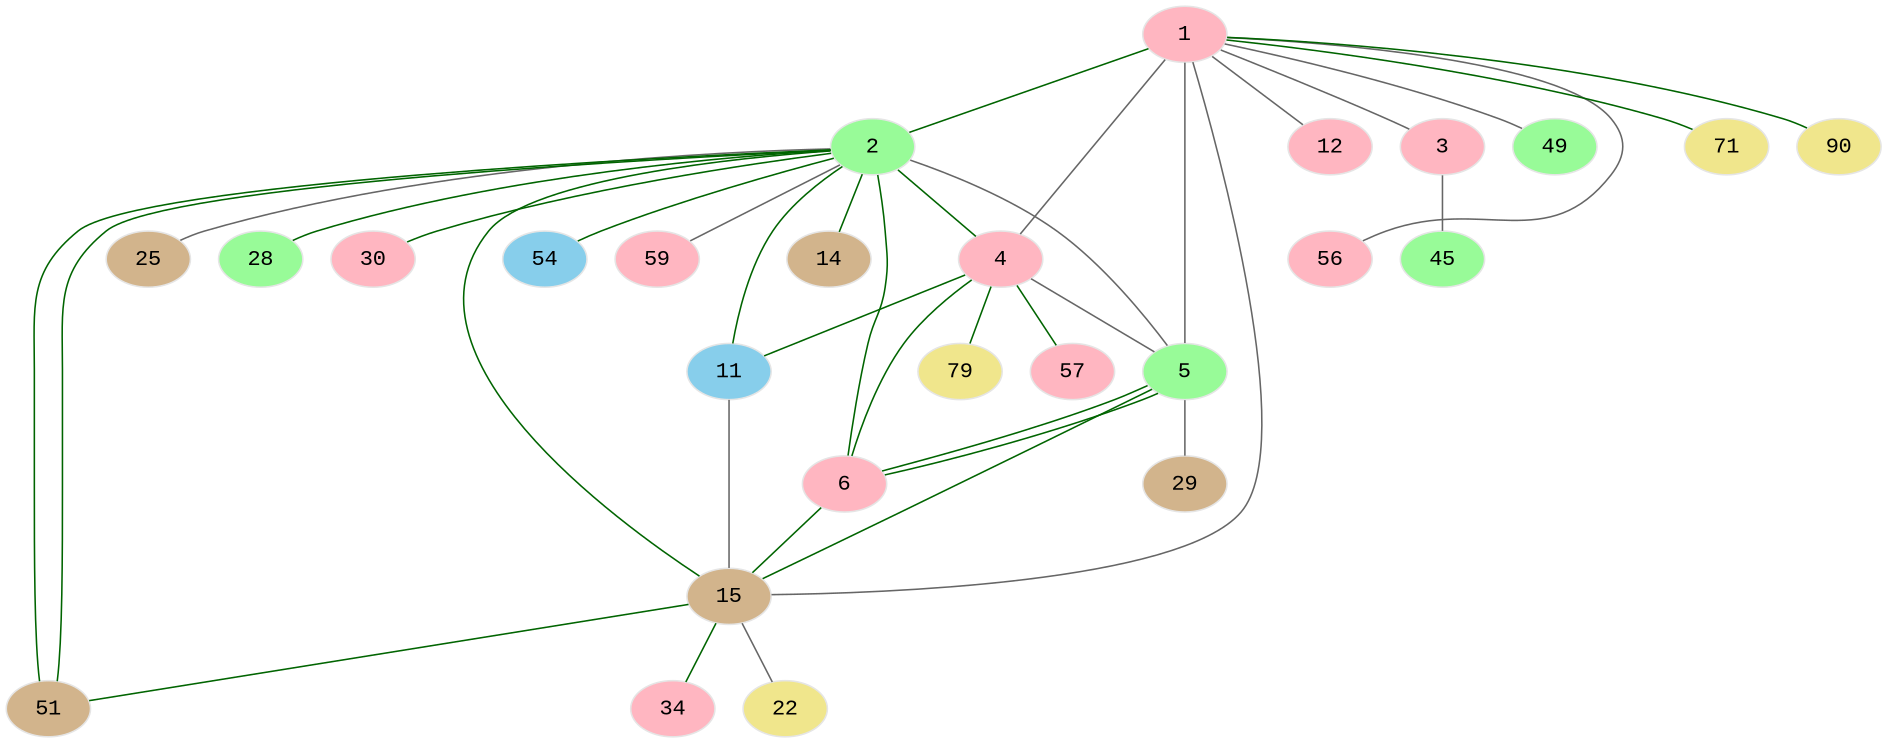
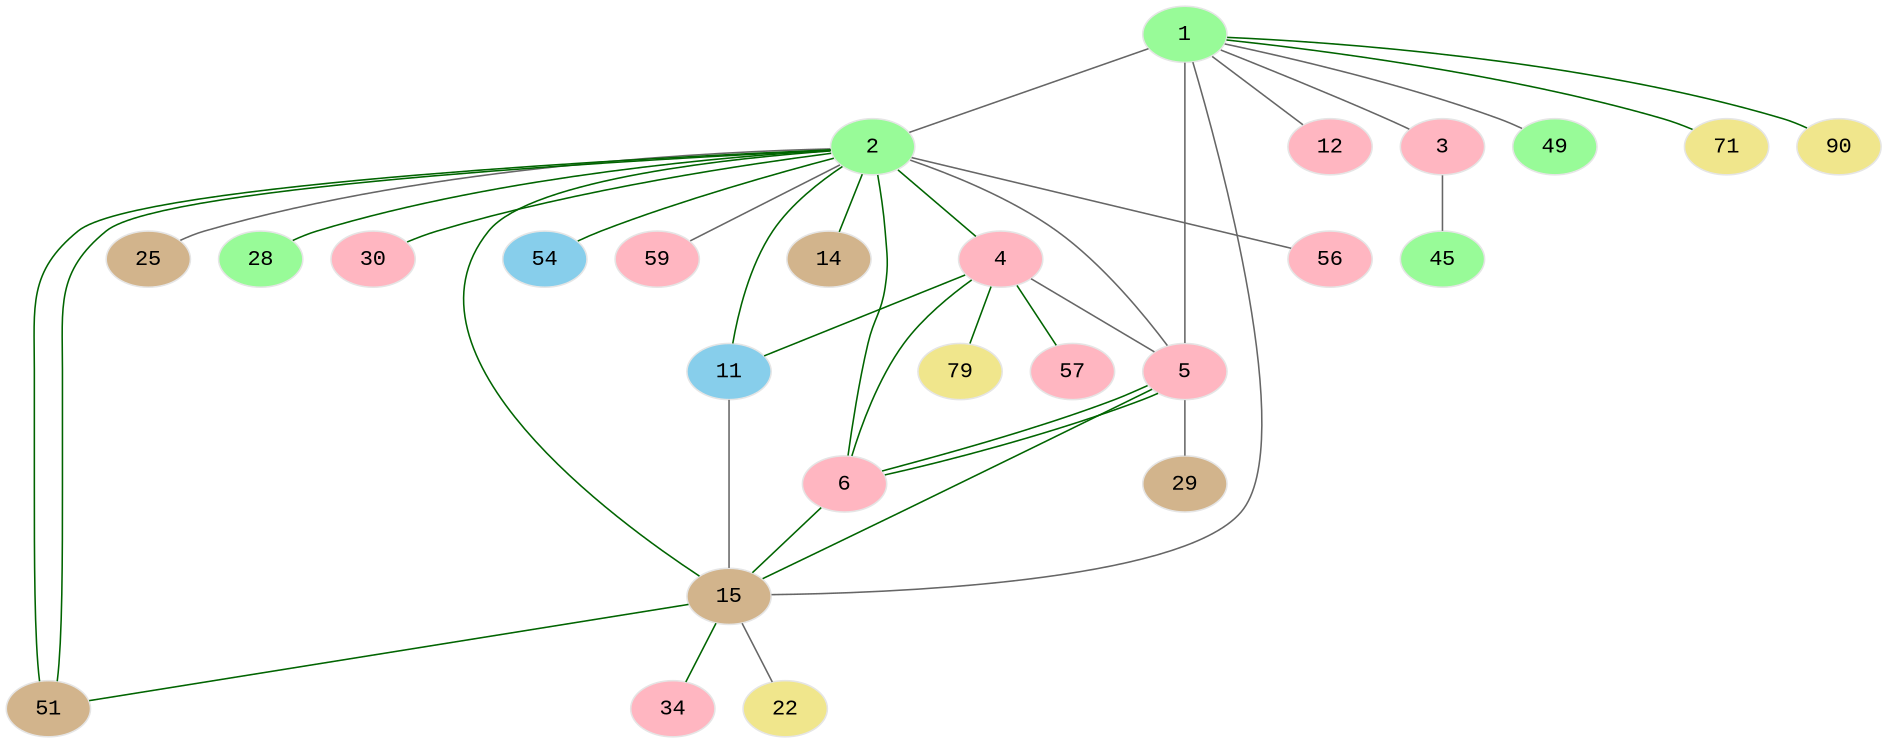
node "1": fillcolor lightpink -> palegreen
edge "1" -- "2": color darkgreen -> gray40
edge "1" -- "56": now "2" -- "56"
edge "1" -- "4": removed
node "5": fillcolor palegreen -> lightpink
